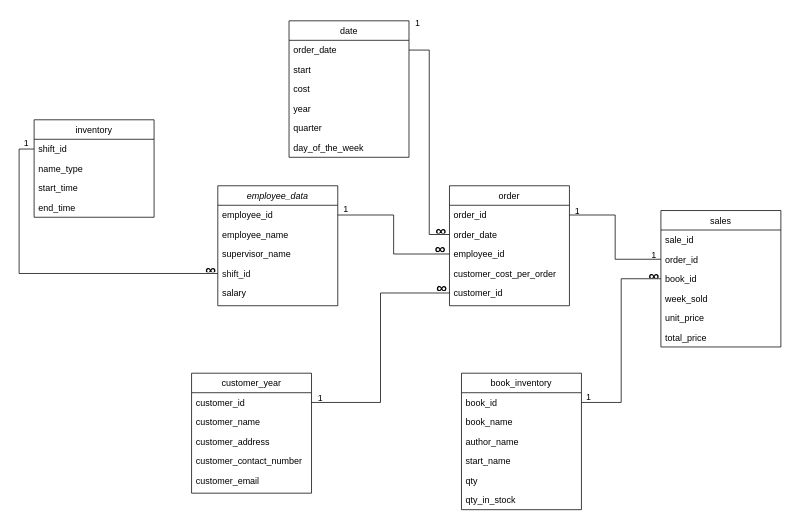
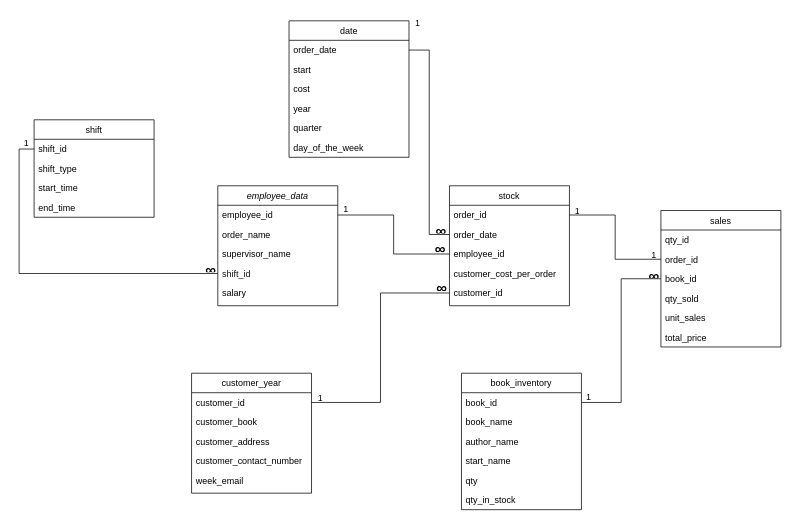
node "inventory": label "inventory" -> "shift"
node "name_type": label "name_type" -> "shift_type"
node "order": label "order" -> "stock"
node "employee_name": label "employee_name" -> "order_name"
node "sale_id": label "sale_id" -> "qty_id"
node "week_sold": label "week_sold" -> "qty_sold"
node "unit_price": label "unit_price" -> "unit_sales"
node "customer_name": label "customer_name" -> "customer_book"
node "customer_email": label "customer_email" -> "week_email"
